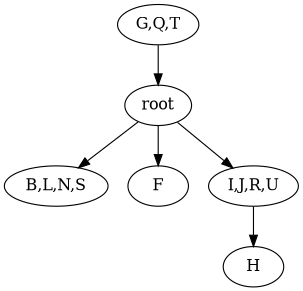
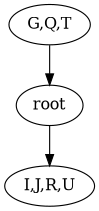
node "B,L,N,S": removed
node "F": removed
node "H": removed
